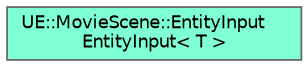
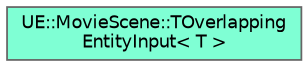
node "UE::MovieScene::EntityInput EntityInput< T >": label "UE::MovieScene::EntityInput EntityInput< T >" -> "UE::MovieScene::TOverlapping EntityInput< T >"
